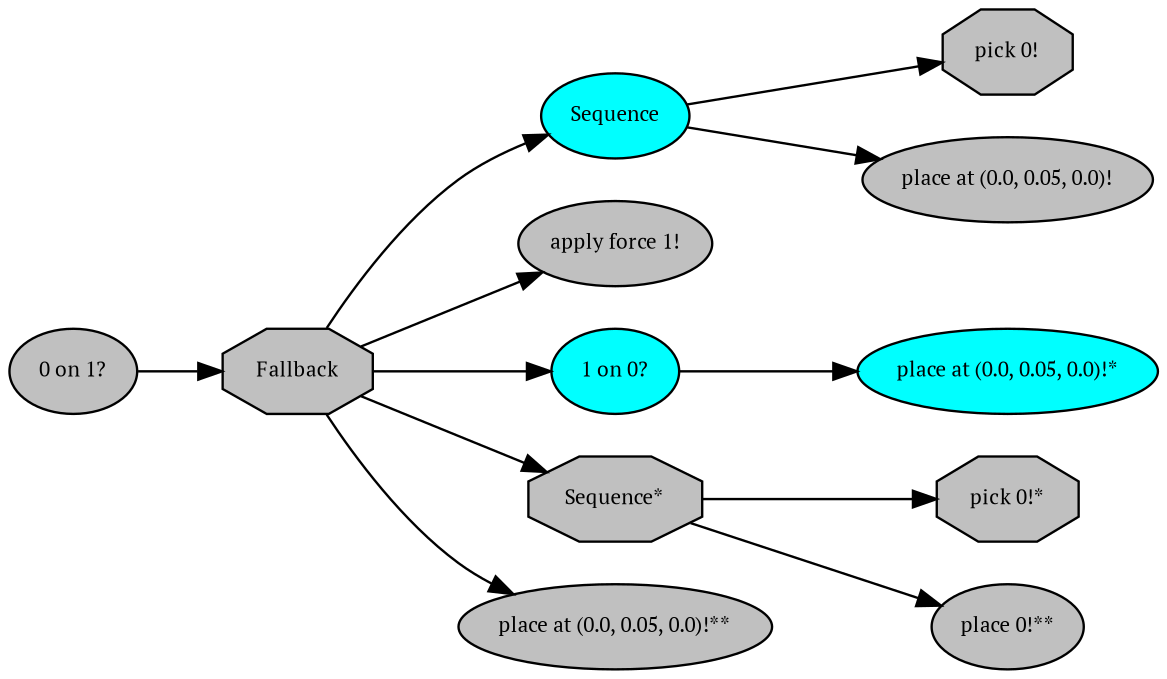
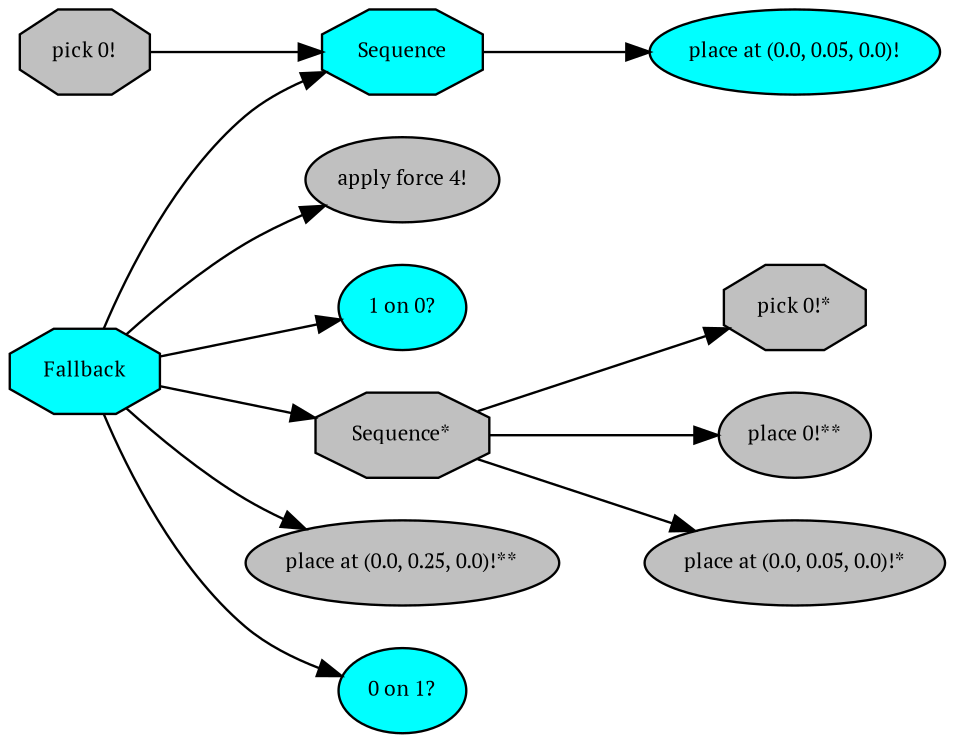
edge "Sequence" -> "pick 0!": reversed
node "Sequence": shape ellipse -> octagon
node "place at (0.0, 0.05, 0.0)!": fillcolor gray -> cyan
node "apply force 1!": label "apply force 1!" -> "apply force 4!"
node "0 on 1?": fillcolor gray -> cyan
edge "0 on 1?" -> "Fallback": reversed
node "Fallback": fillcolor gray -> cyan
edge "1 on 0?" -> "place at (0.0, 0.05, 0.0)!*": now "Sequence*" -> "place at (0.0, 0.05, 0.0)!*"
node "place at (0.0, 0.05, 0.0)!*": fillcolor cyan -> gray
node "place at (0.0, 0.05, 0.0)!**": label "place at (0.0, 0.05, 0.0)!**" -> "place at (0.0, 0.25, 0.0)!**"
